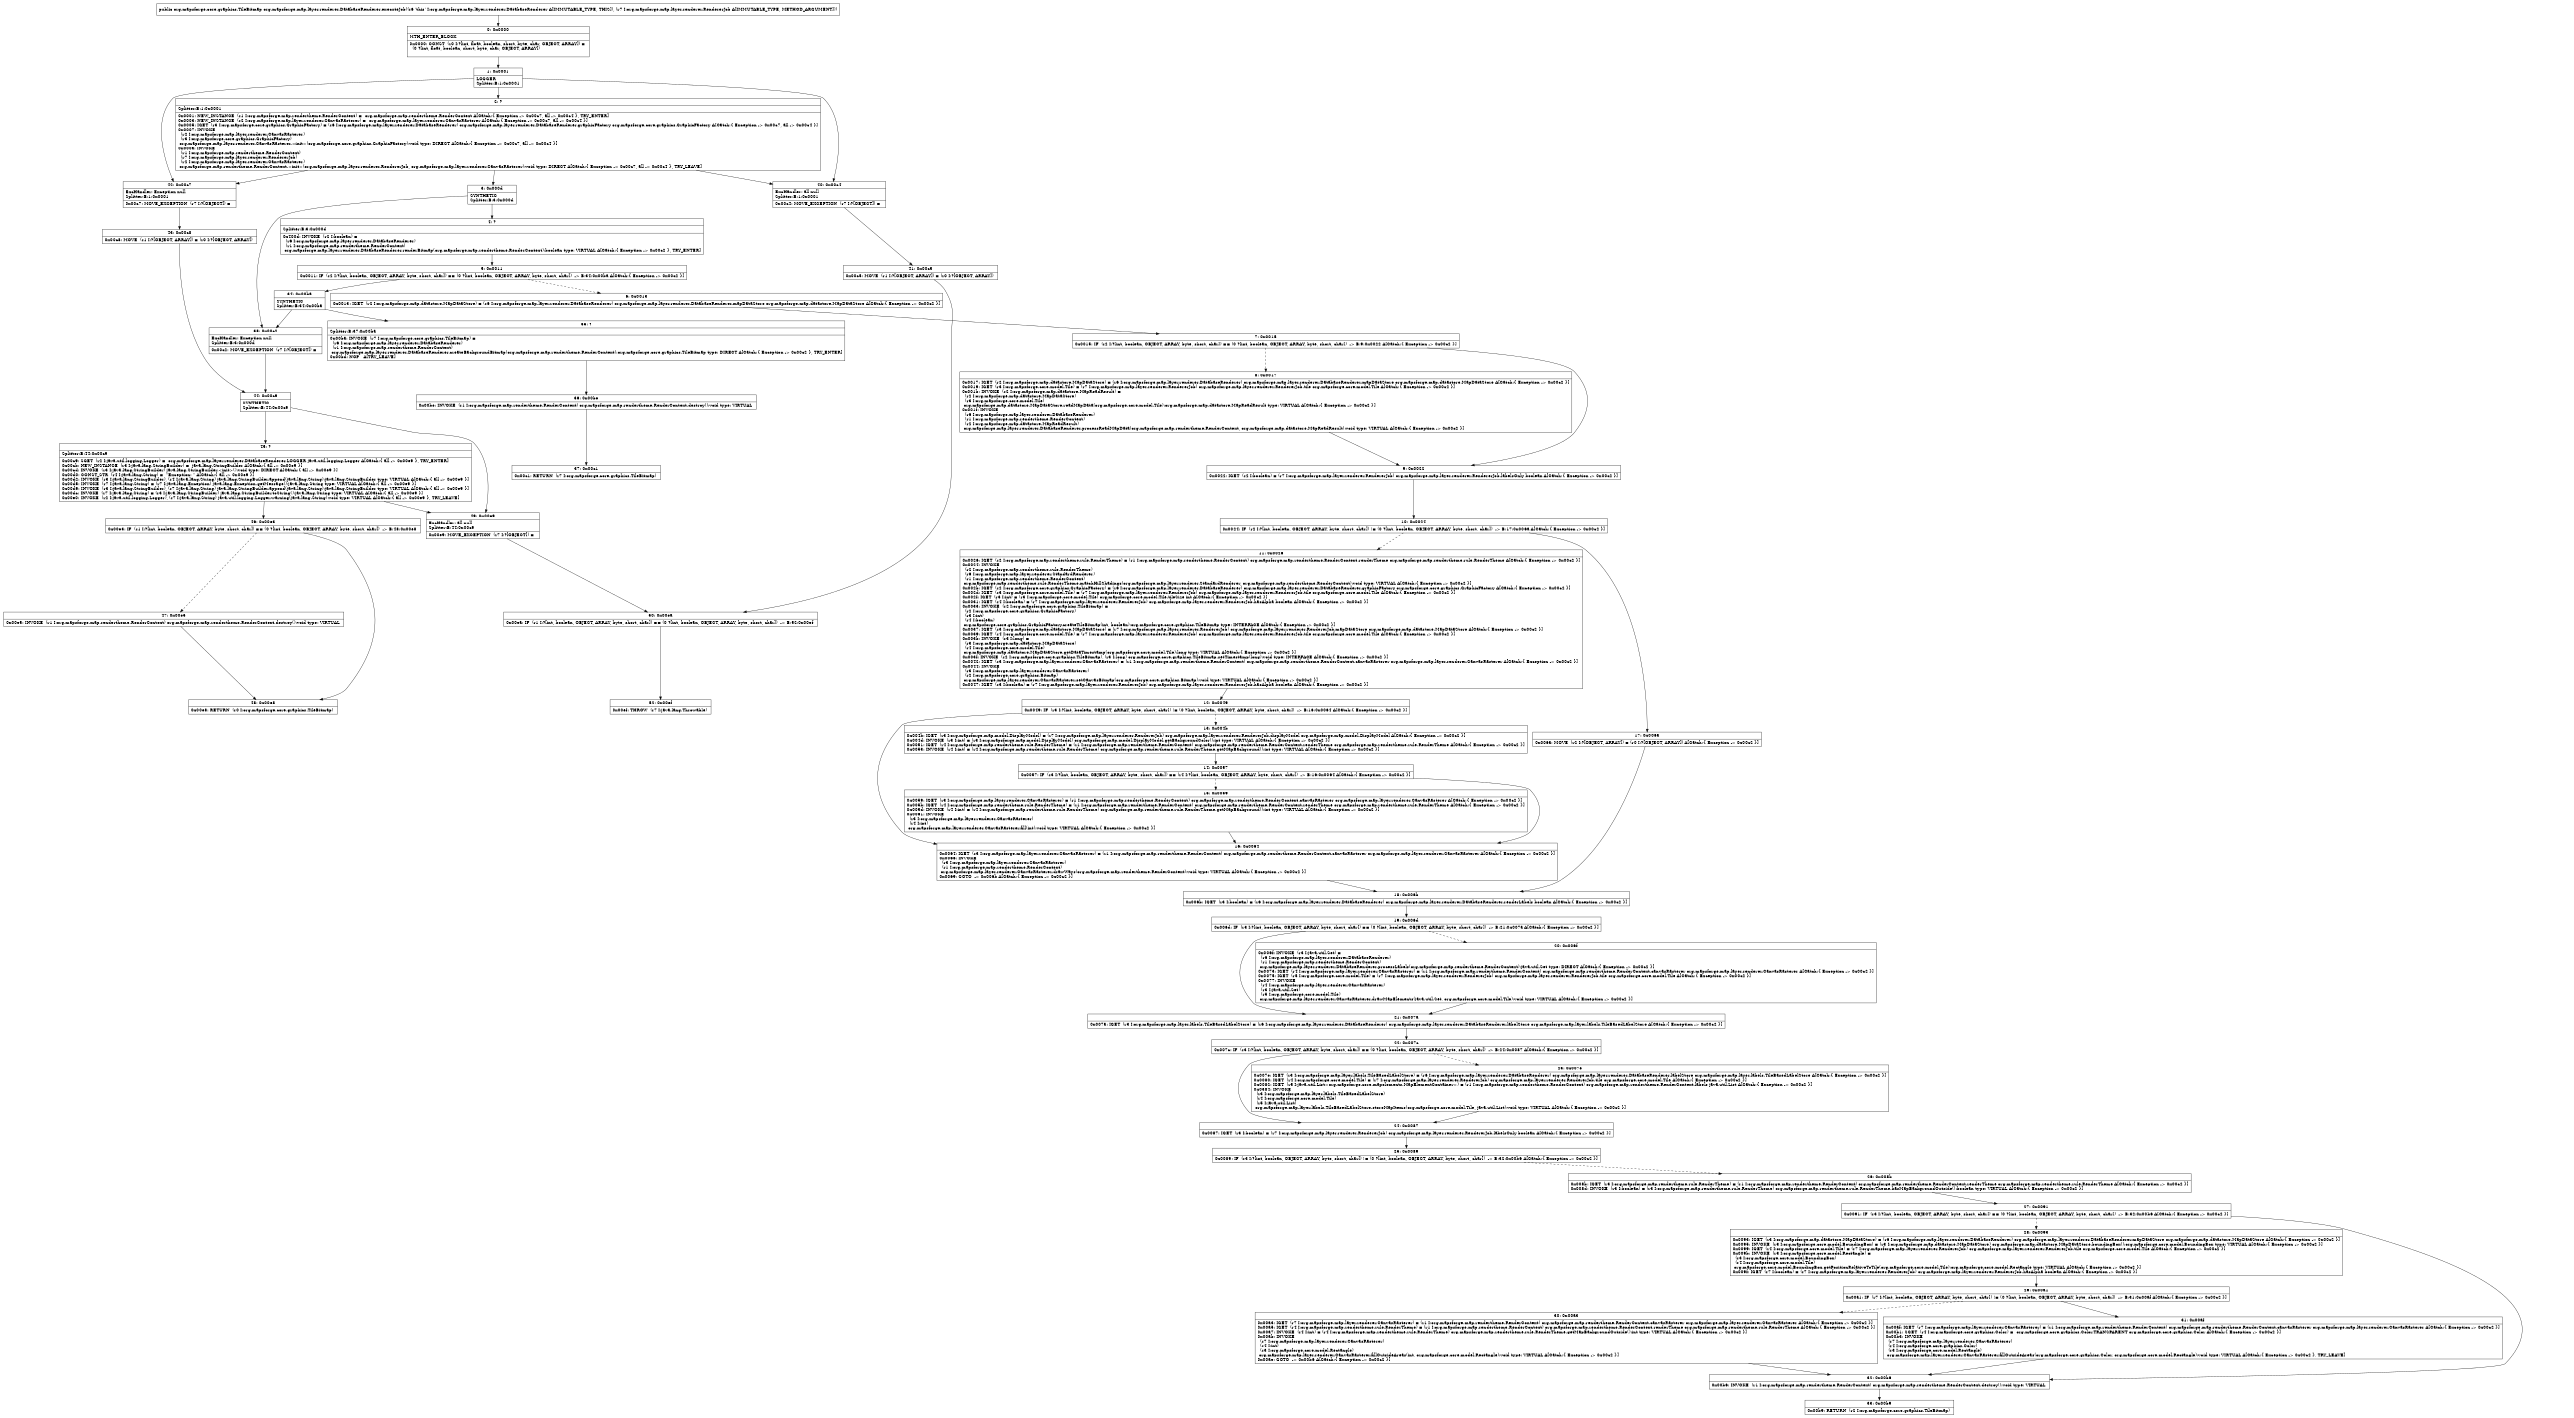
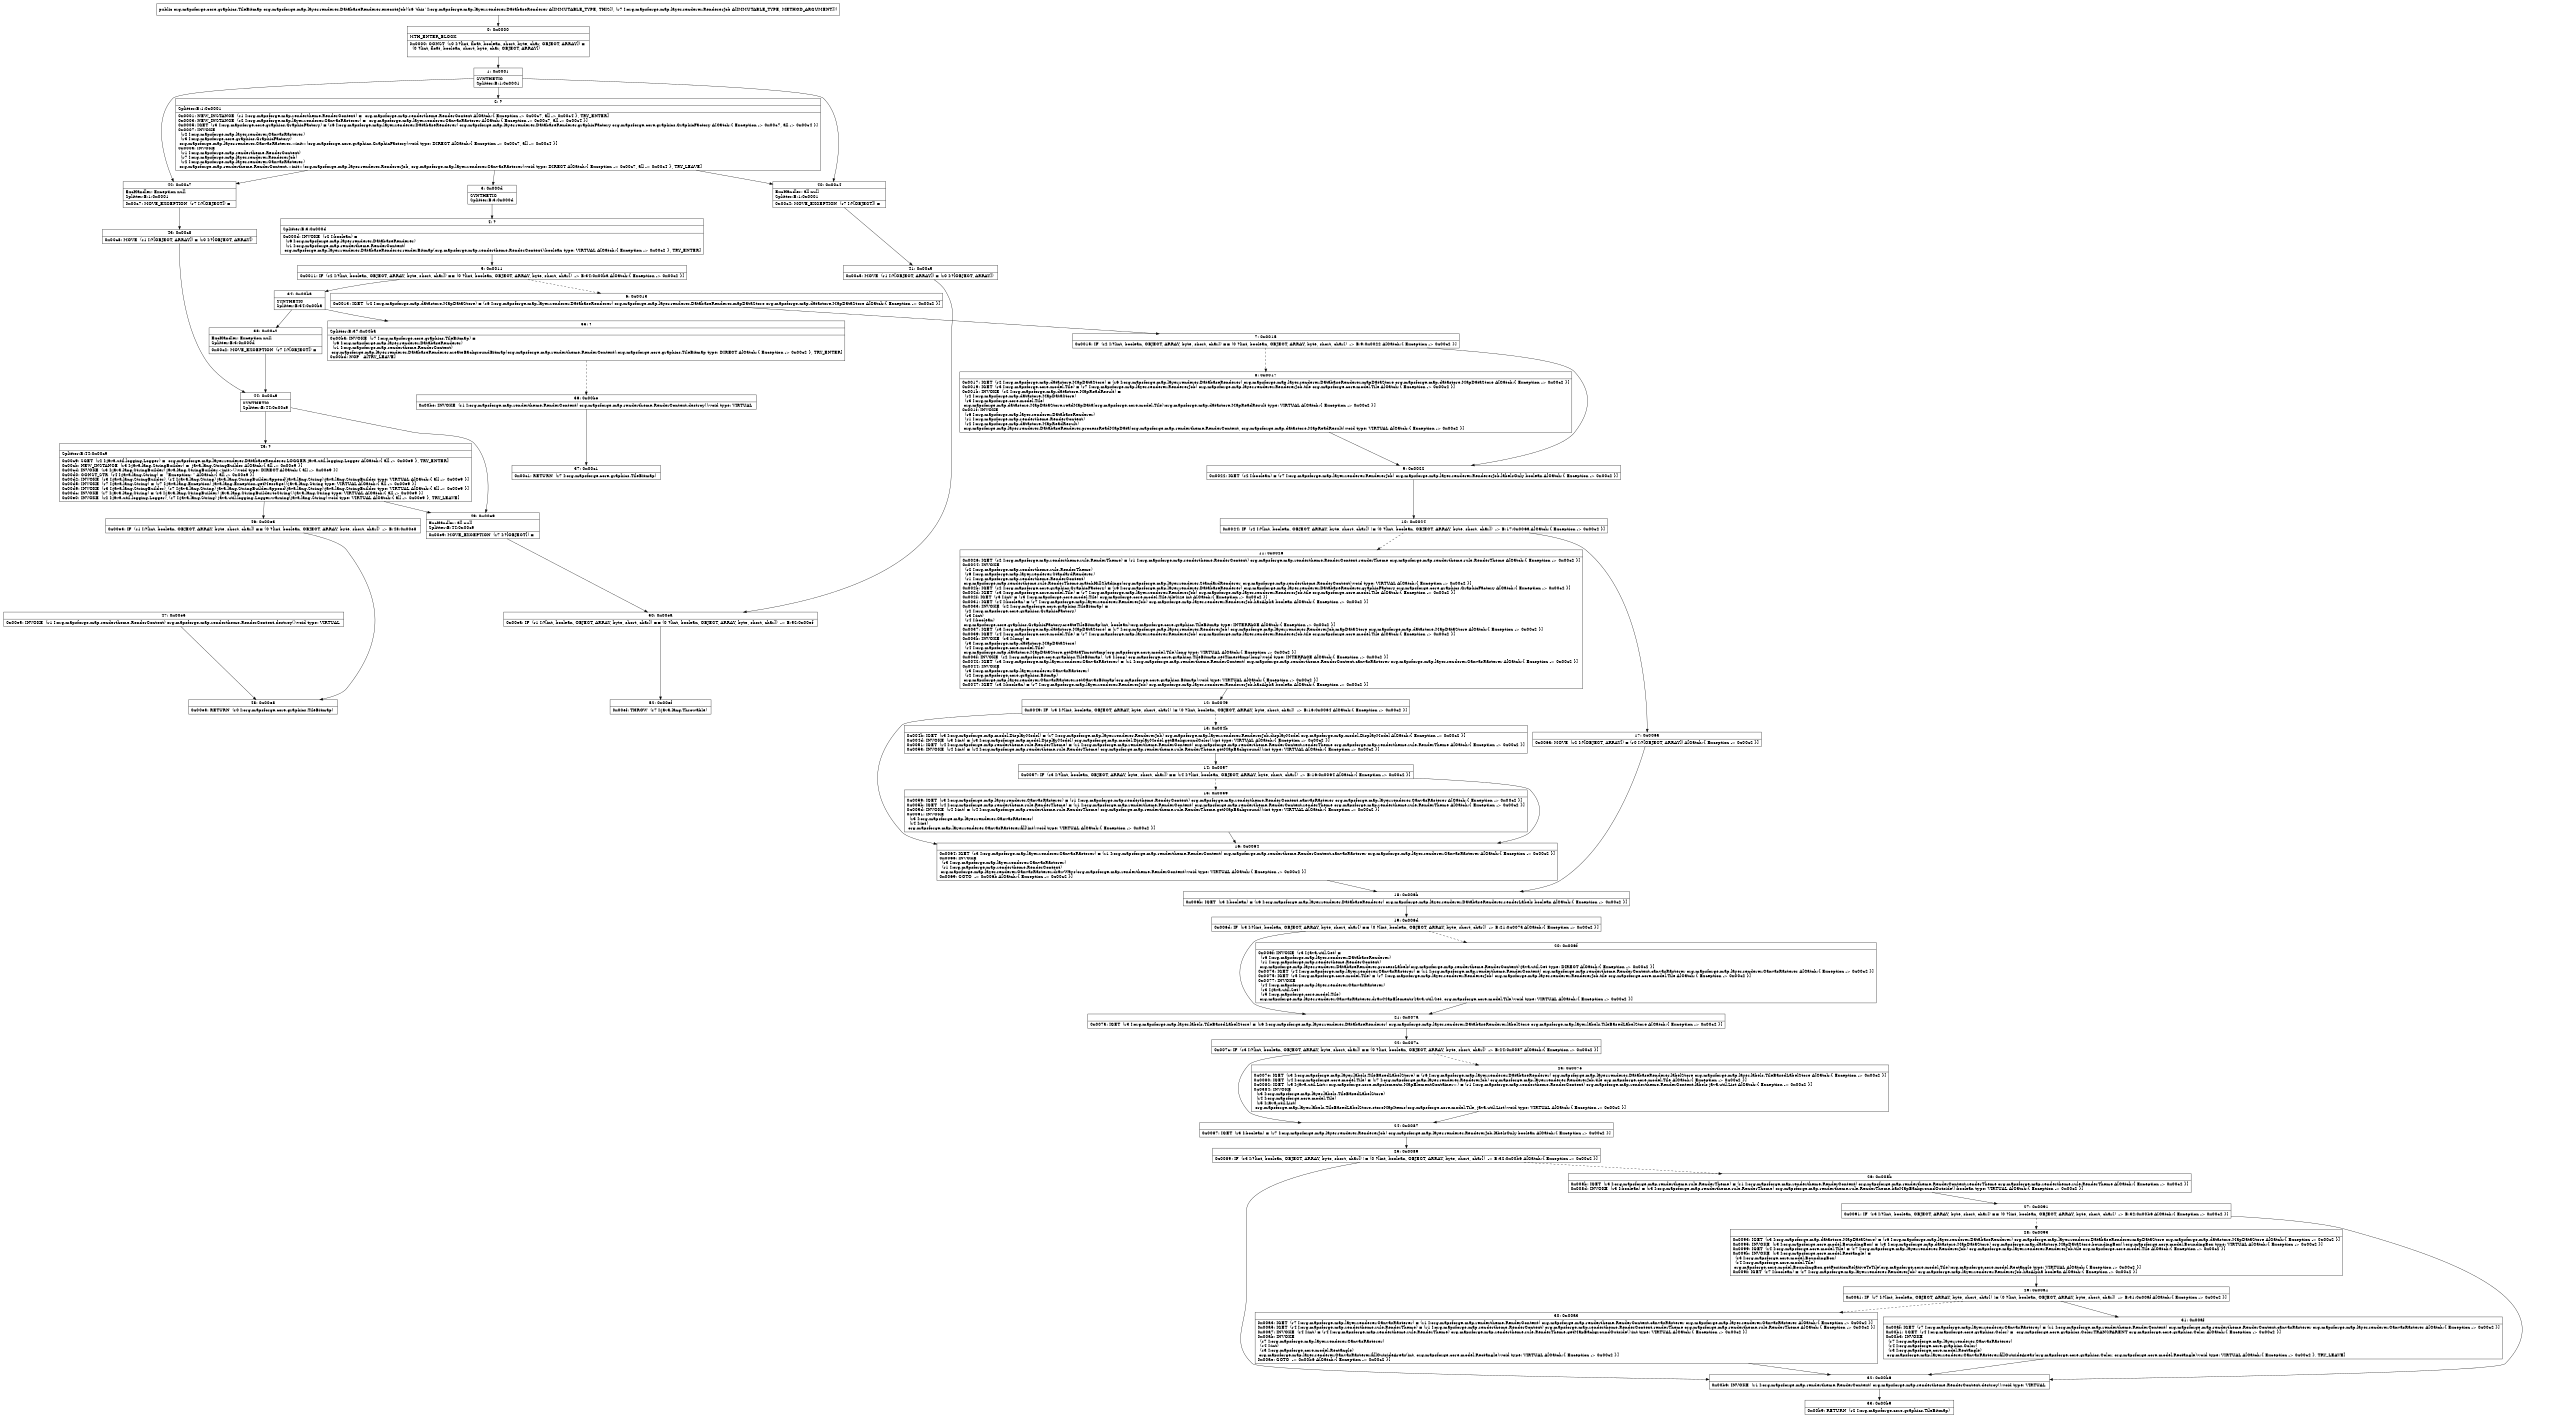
node "1: 0x0001": text "LOGGER" -> "SYNTHETIC"
edge "3: 0x000d" -> "38: 0x00c2": removed
node "4: ?": text "0x400d: INVOKE  (r2 I:boolean) =" -> "0x000d: INVOKE  (r2 I:boolean) ="
edge "35: ?" -> "36: 0x00be": style solid -> dashed
edge "46: 0x00e3" -> "47: 0x00e5": removed
edge "25: 0x0089" -> "32: 0x00b6": added
